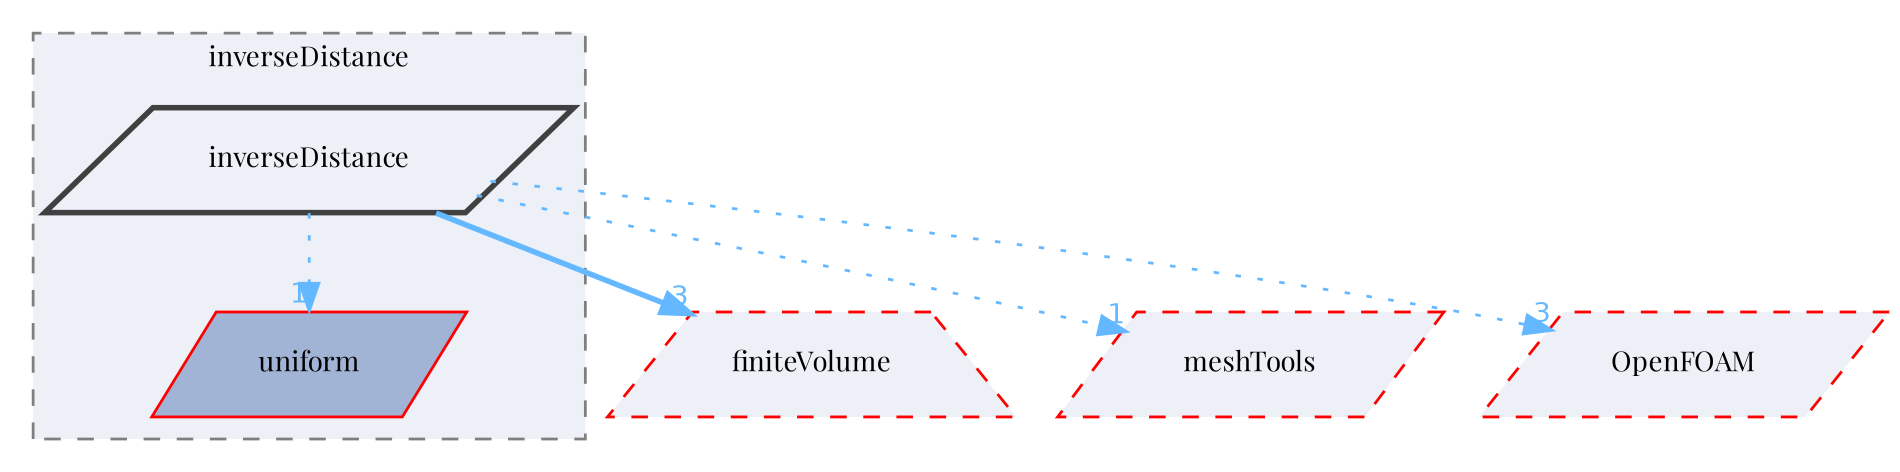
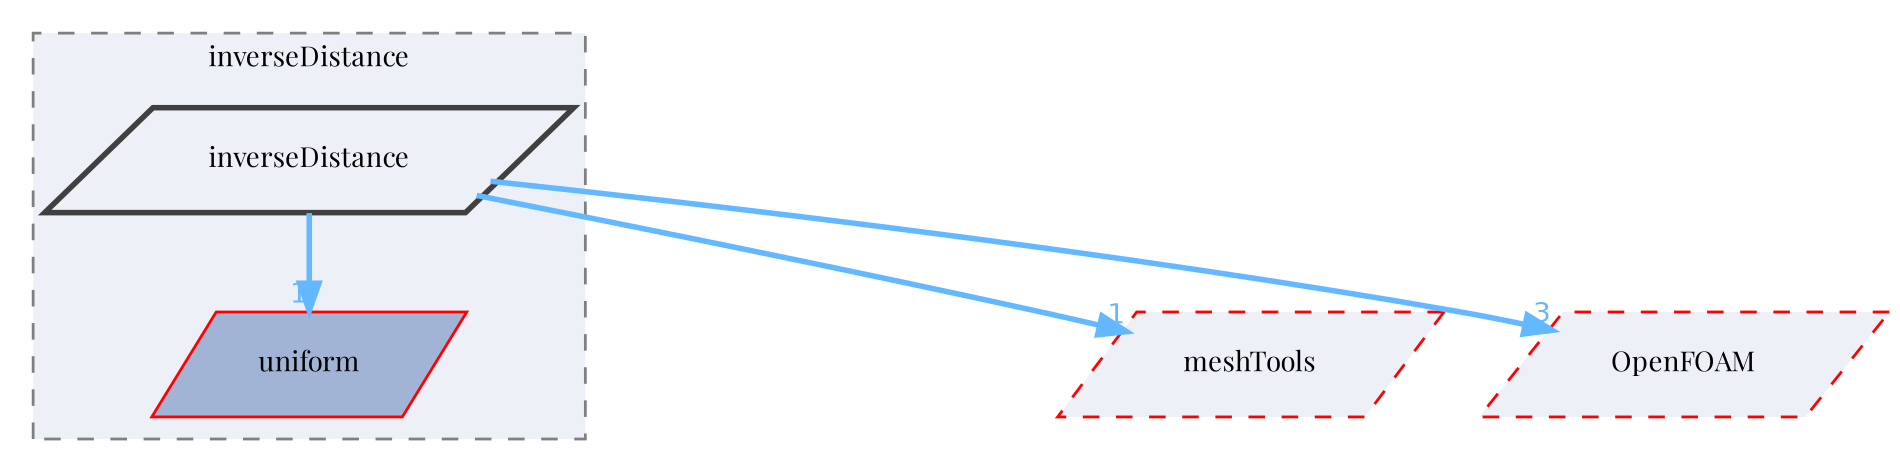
edge "inverseDistance" -> "OpenFOAM": style dotted -> bold
edge "inverseDistance" -> "uniform": style dotted -> bold
edge "inverseDistance" -> "meshTools": style dotted -> bold
node "finiteVolume": removed
